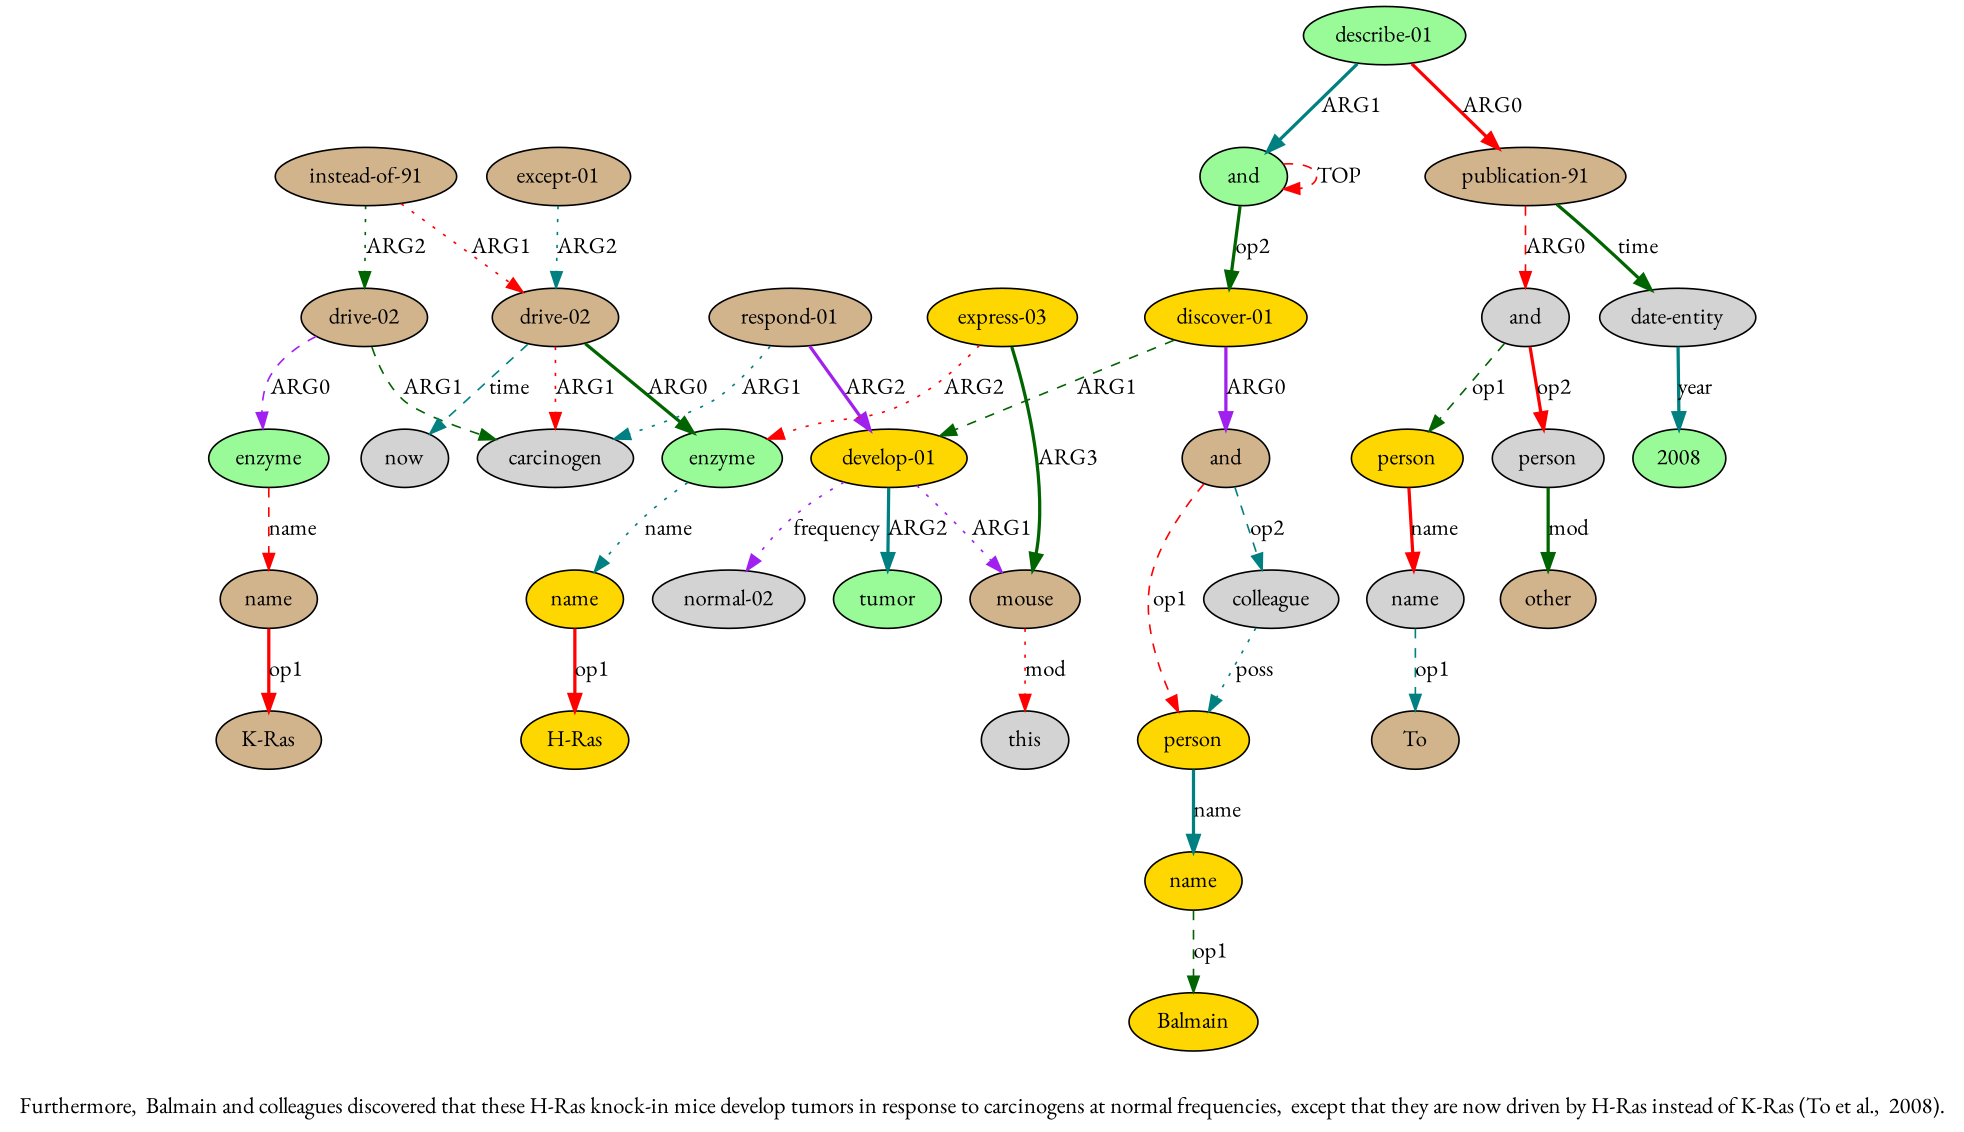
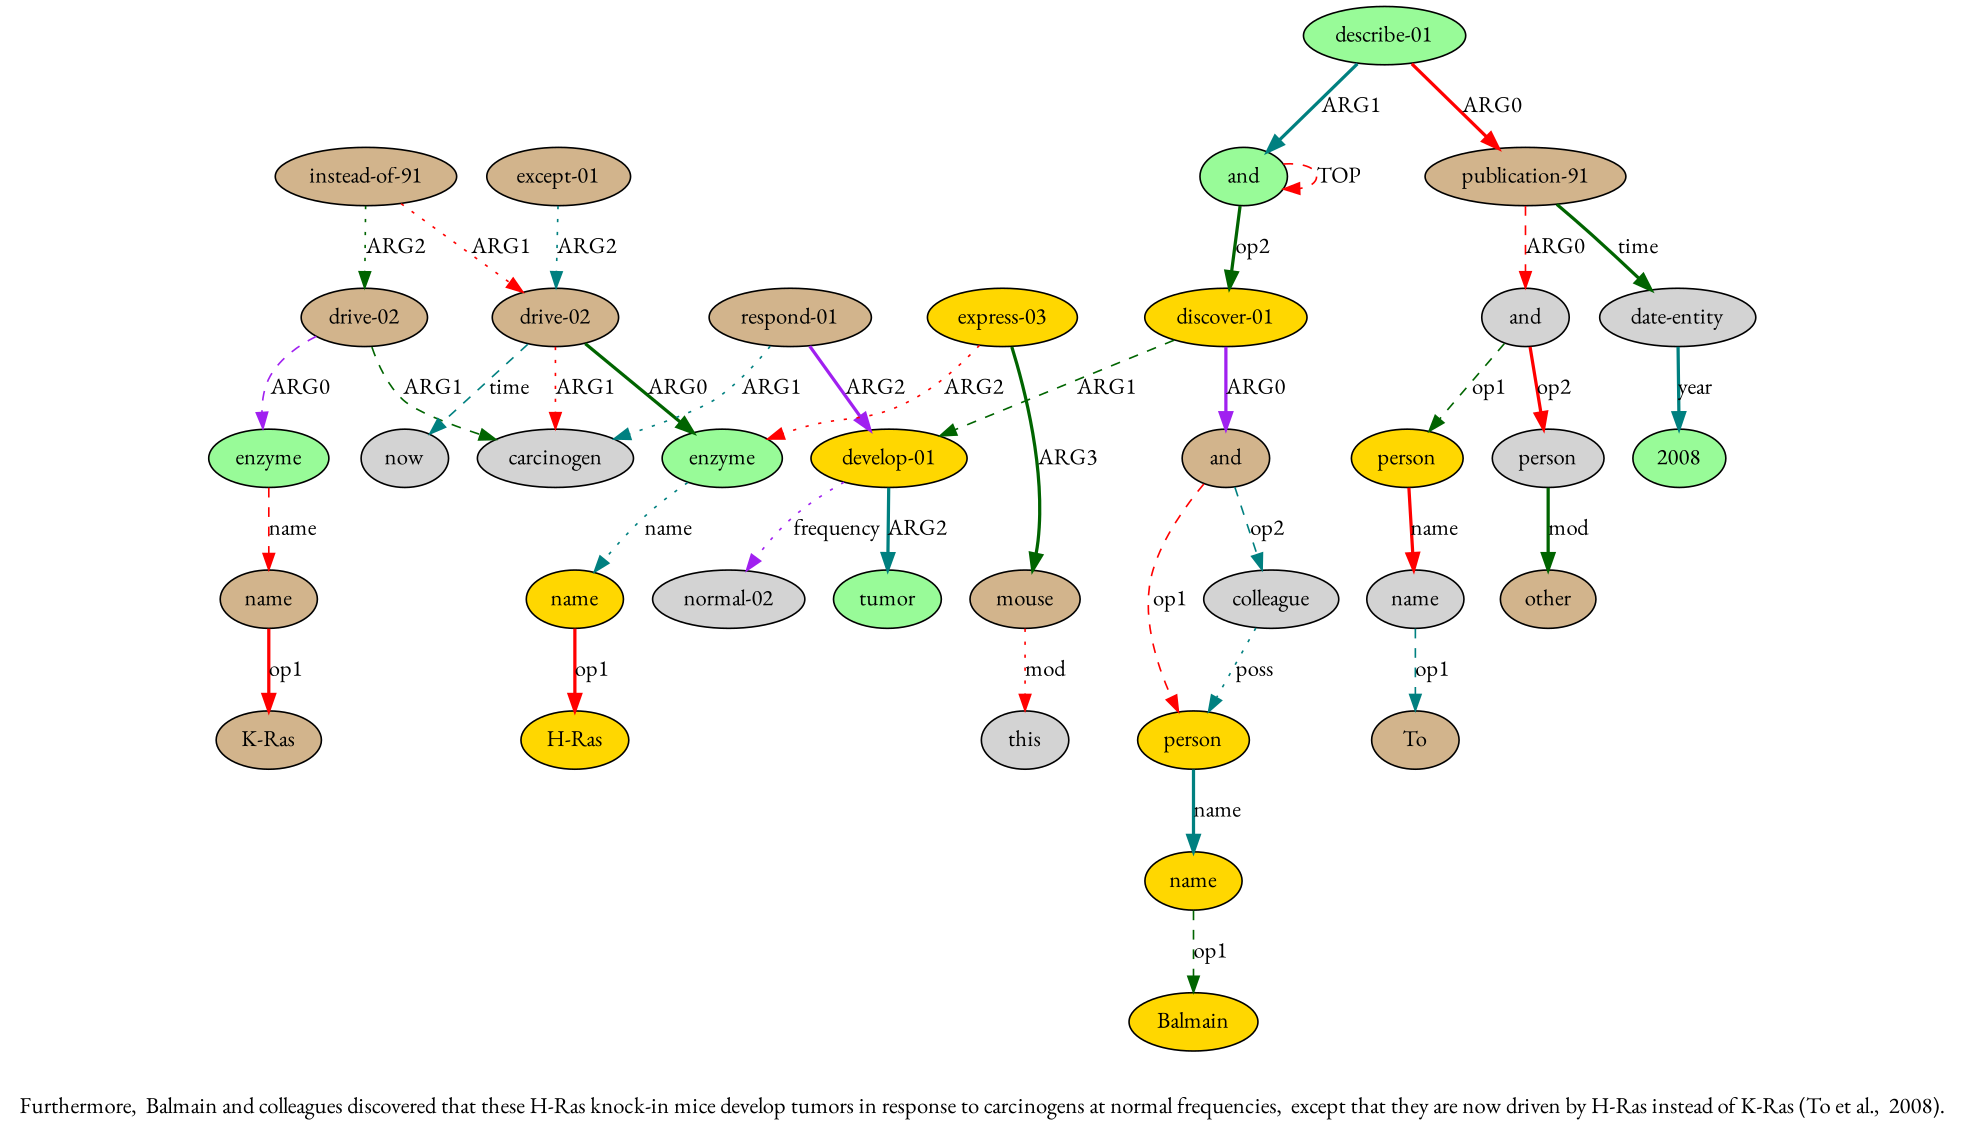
edge "develop-01" -> "mouse": removed, label "ARG1"
